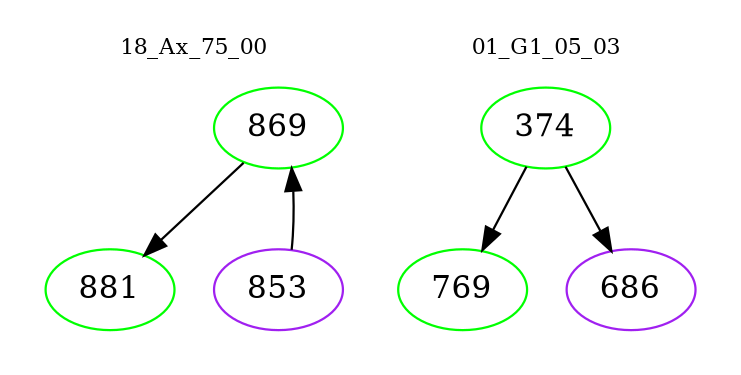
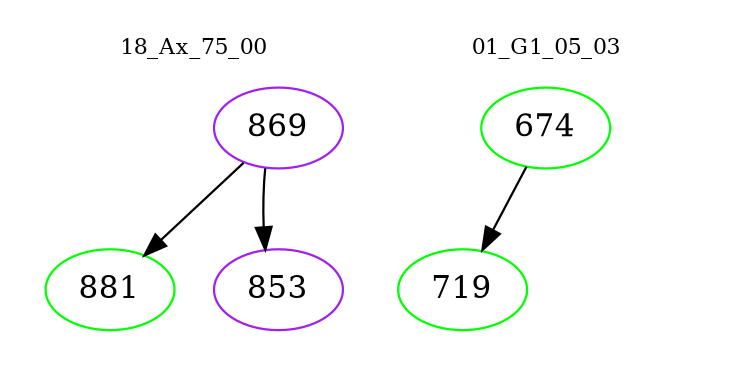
node "869": color green -> purple
node "374": label "374" -> "674"
edge "853" -> "869": reversed
node "769": label "769" -> "719"
node "686": removed
